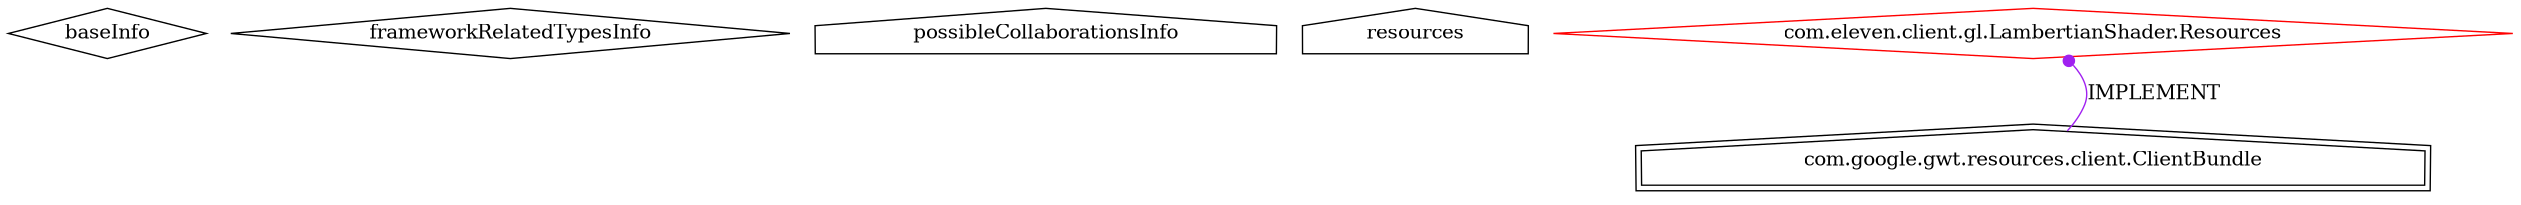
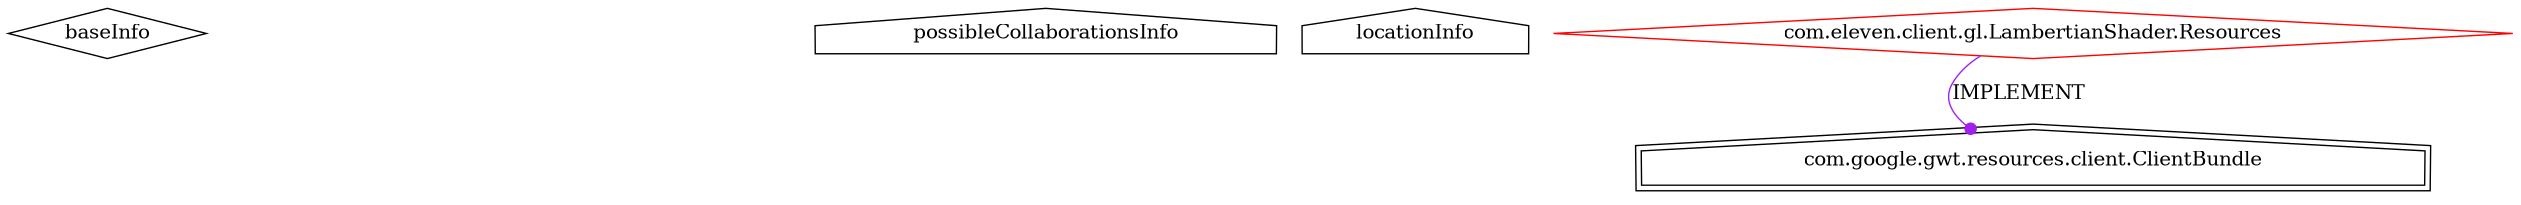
node "frameworkRelatedTypesInfo": removed
node "resources": label "resources" -> "locationInfo"
edge "com.google.gwt.resources.client.ClientBundle" -> "com.eleven.client.gl.LambertianShader.Resources": reversed
